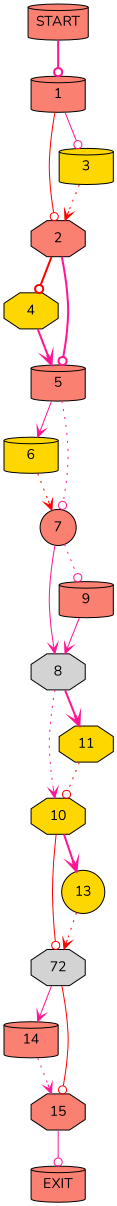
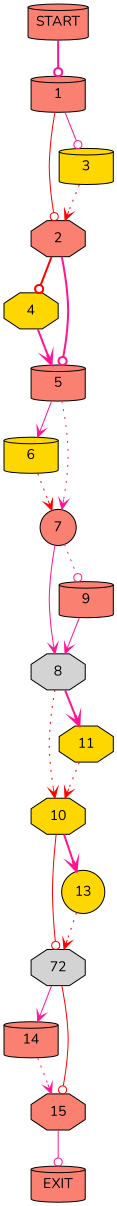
edge "5" -> "7": arrowhead odot -> vee
edge "8" -> "10": color deeppink -> red
edge "11" -> "10": arrowhead odot -> vee
